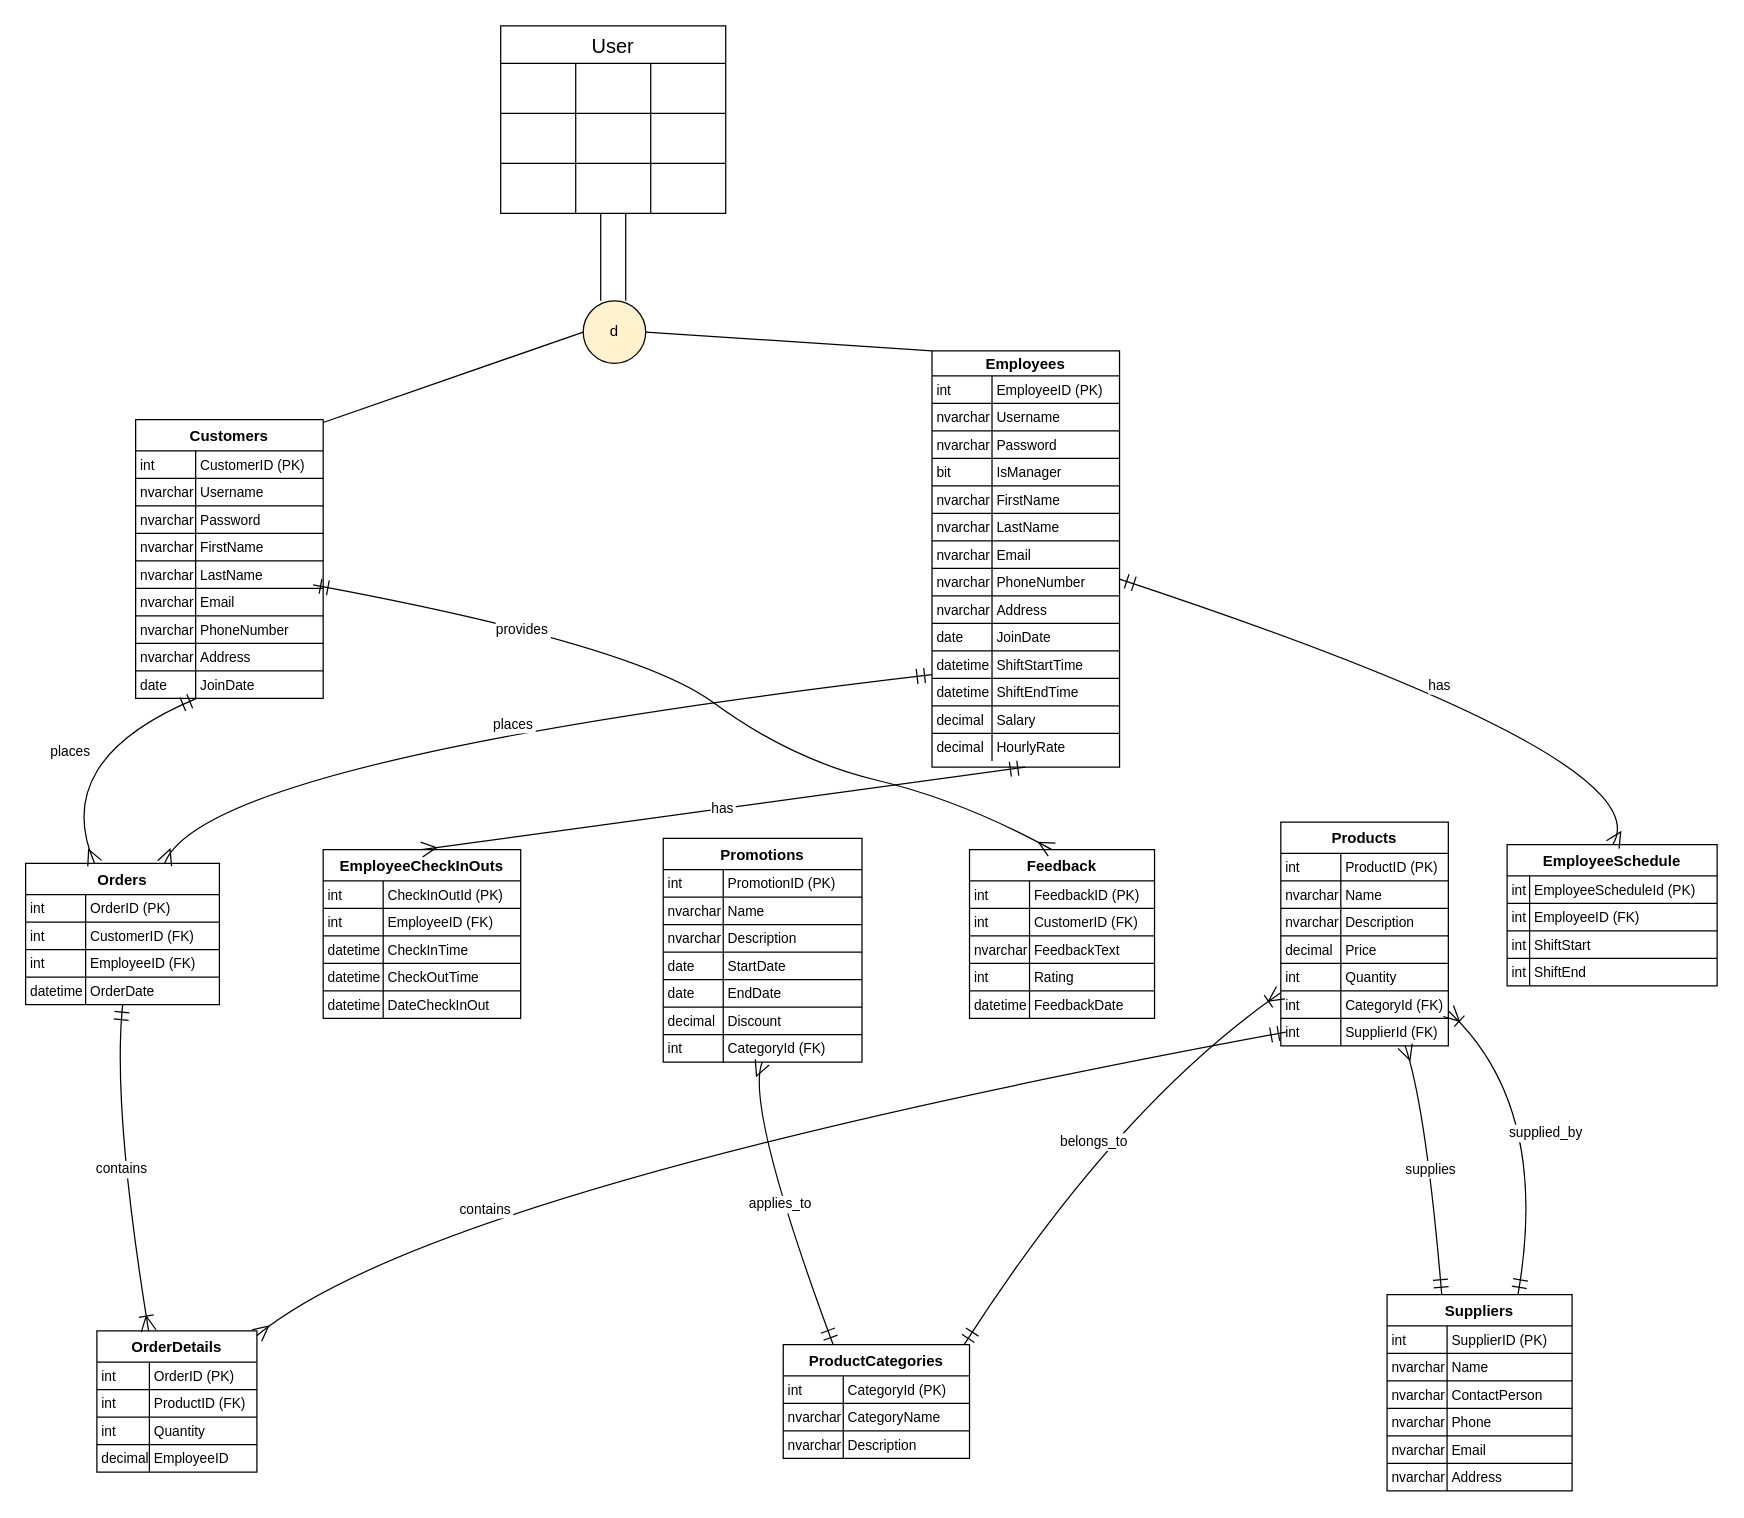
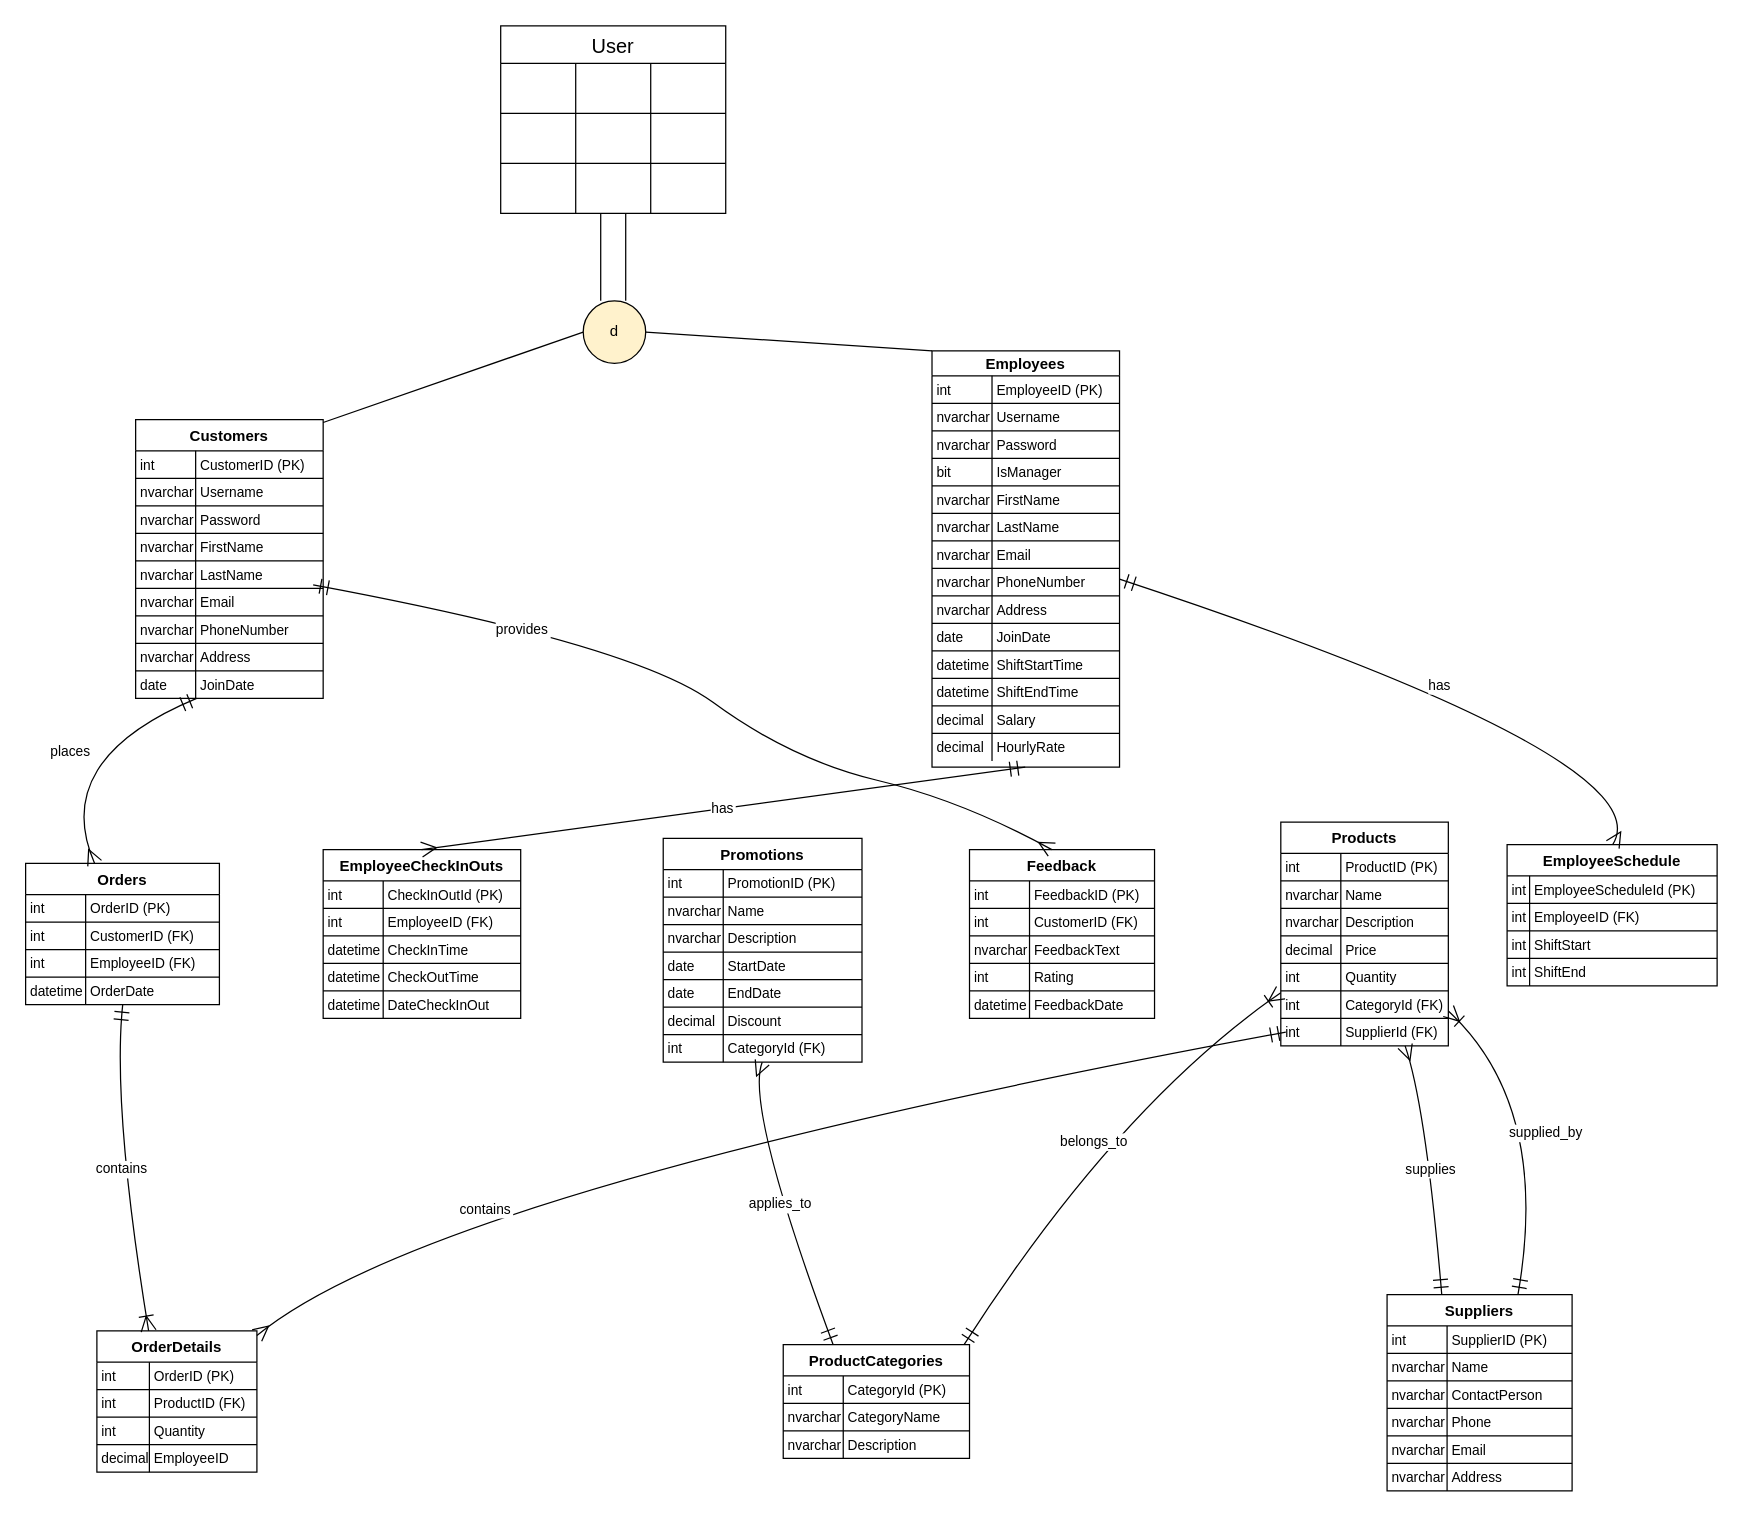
edge "Employees" -- "Orders": removed, label "places"
